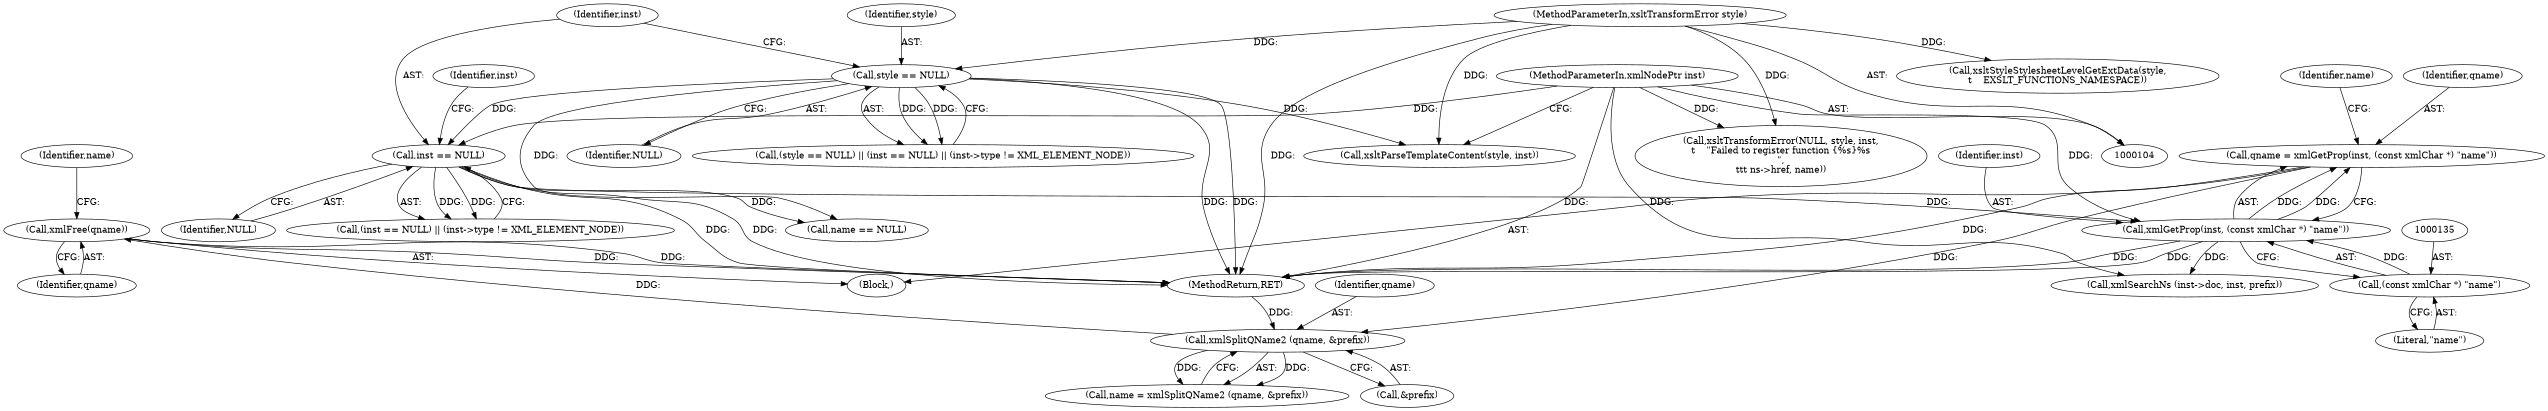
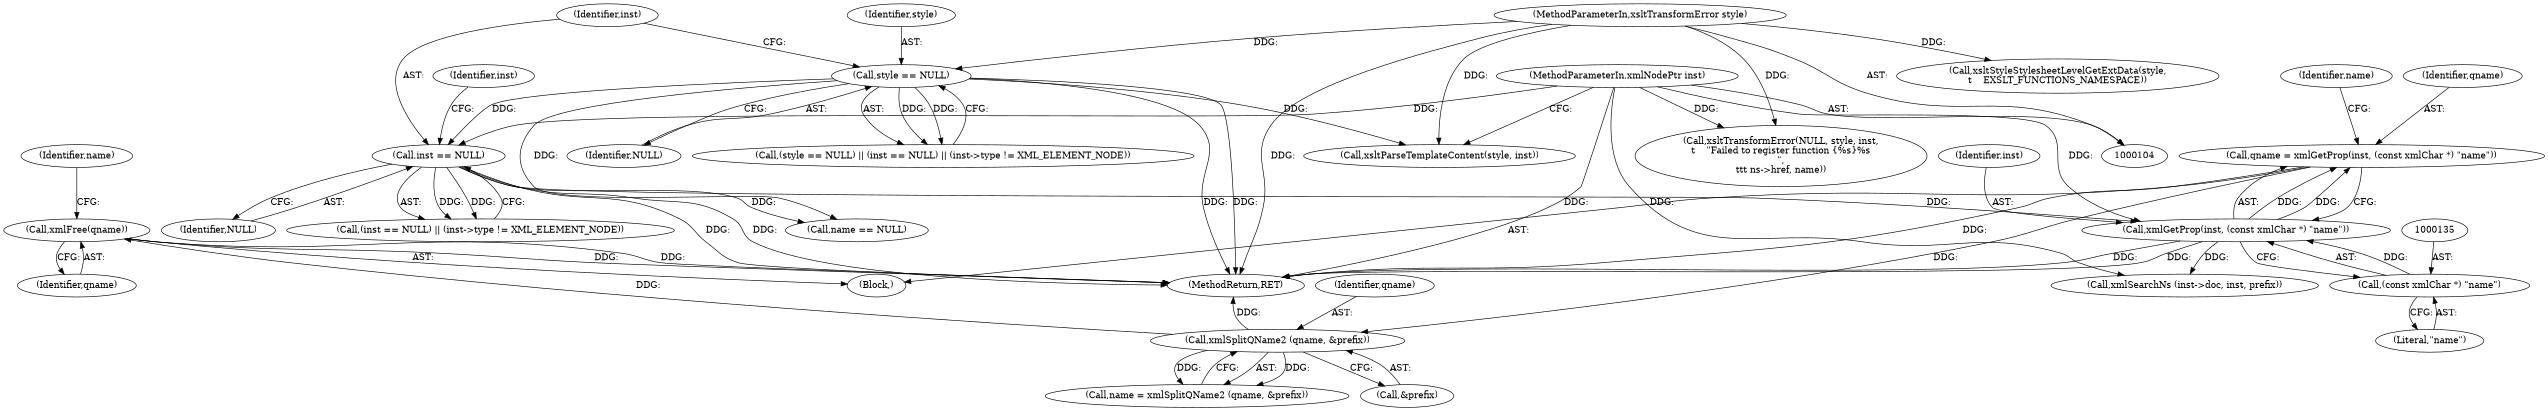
edge "(MethodReturn,RET)" -> "(Call,xmlSplitQName2 (qname, &prefix))": reversed
